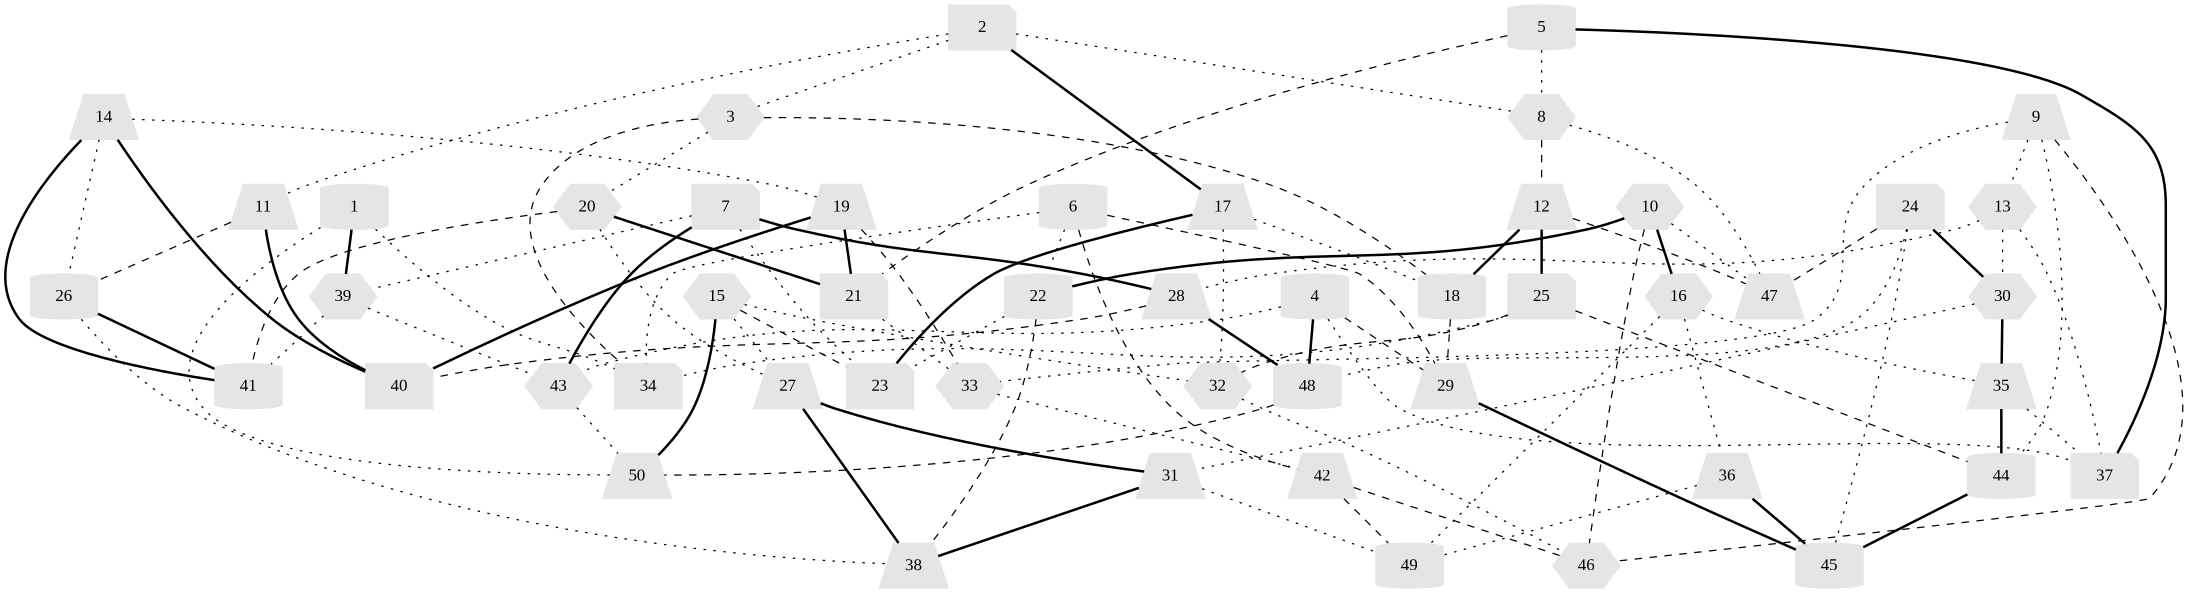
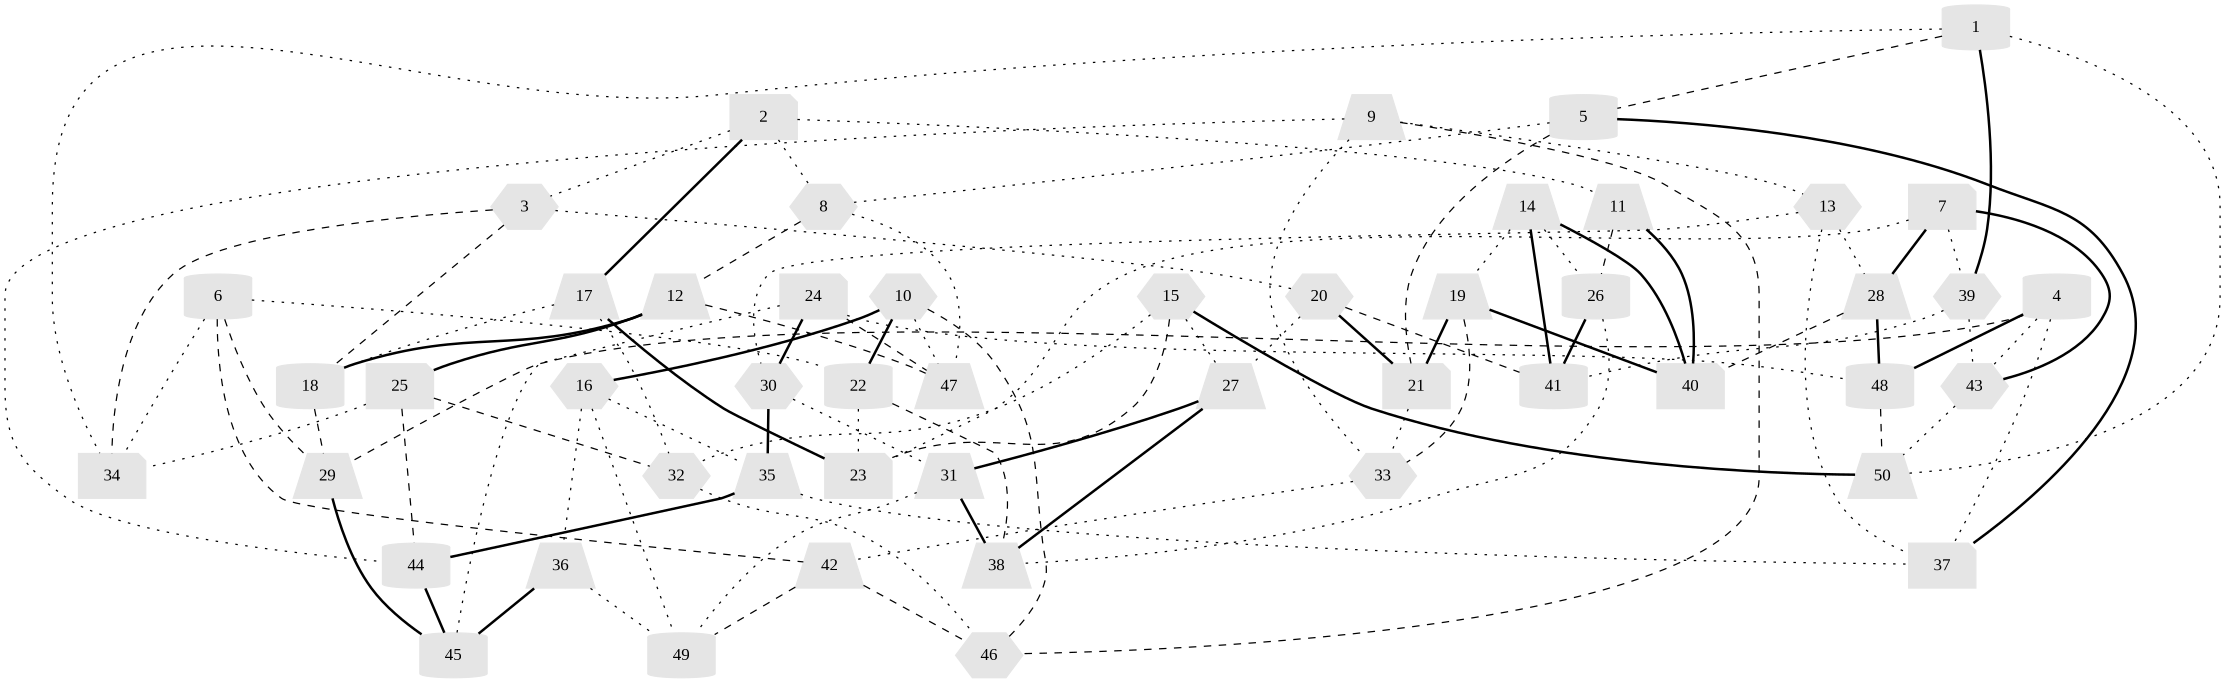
edge "1" -- "5": added
